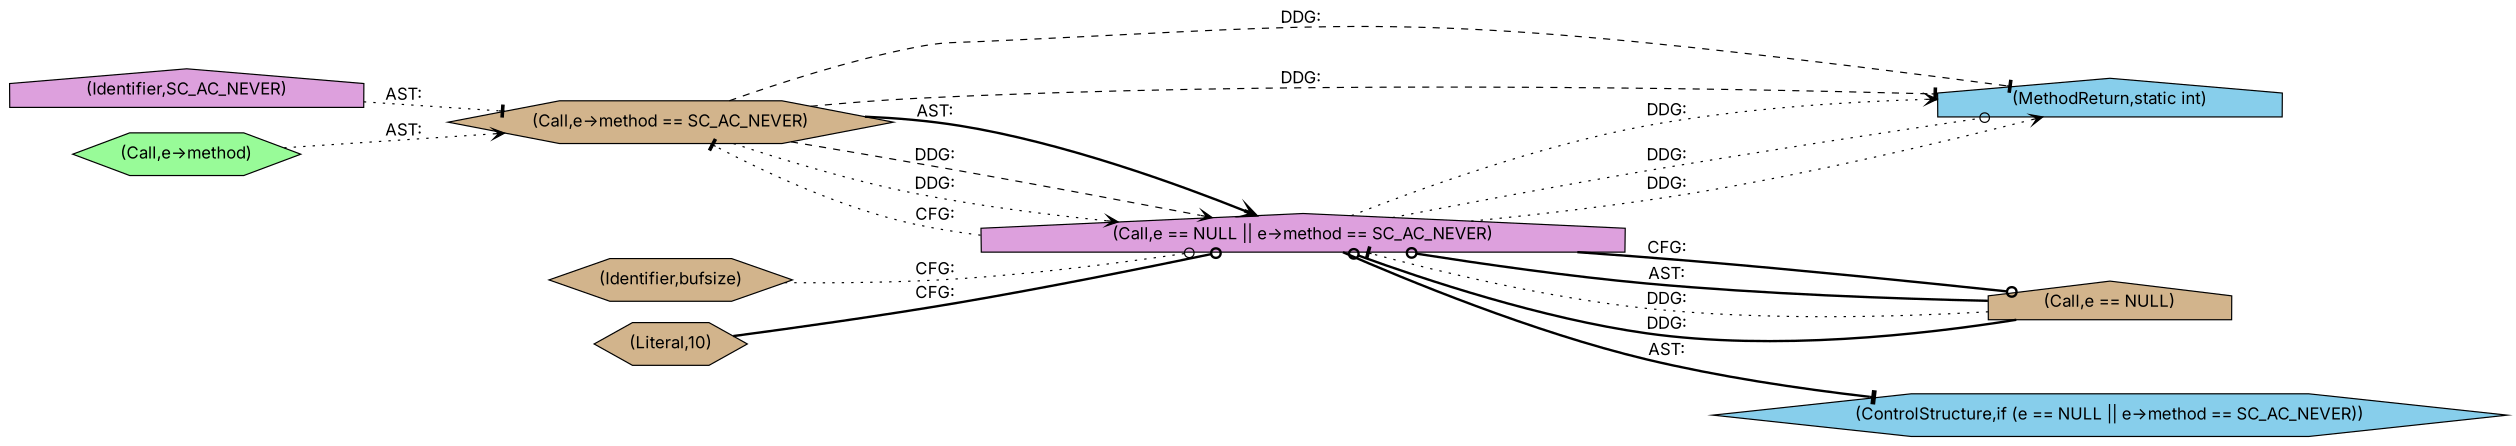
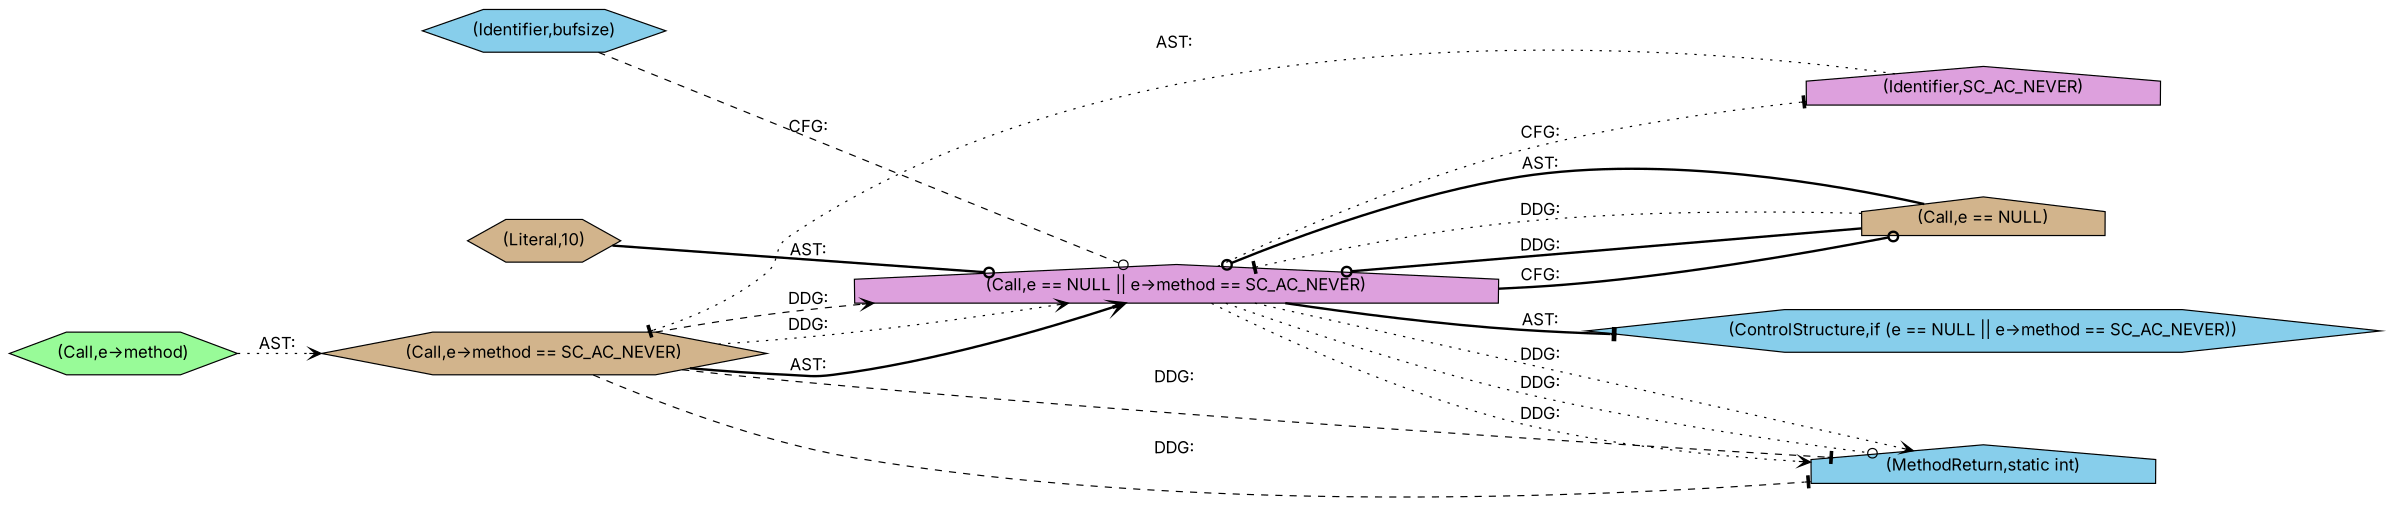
edge "(Call,e == NULL || e->method == SC_AC_NEVER)" -> "(Call,e->method == SC_AC_NEVER)": now "(Call,e == NULL || e->method == SC_AC_NEVER)" -> "(Identifier,SC_AC_NEVER)"
edge "(Identifier,bufsize)" -> "(Call,e == NULL || e->method == SC_AC_NEVER)": style dotted -> dashed
node "(Identifier,bufsize)": fillcolor tan -> skyblue
edge "(Literal,10)" -> "(Call,e == NULL || e->method == SC_AC_NEVER)": label "CFG: " -> "AST: "
